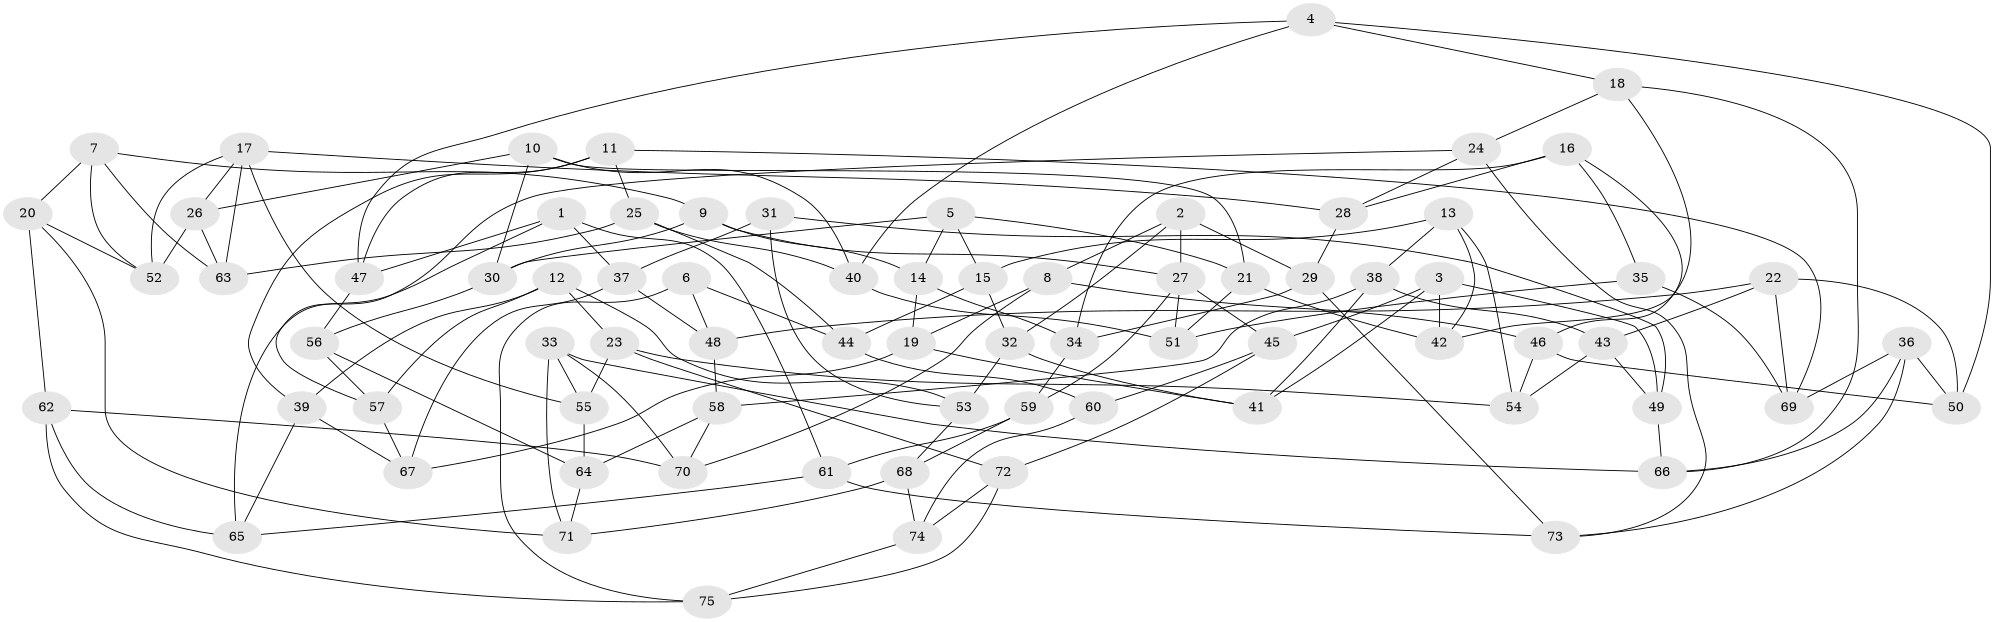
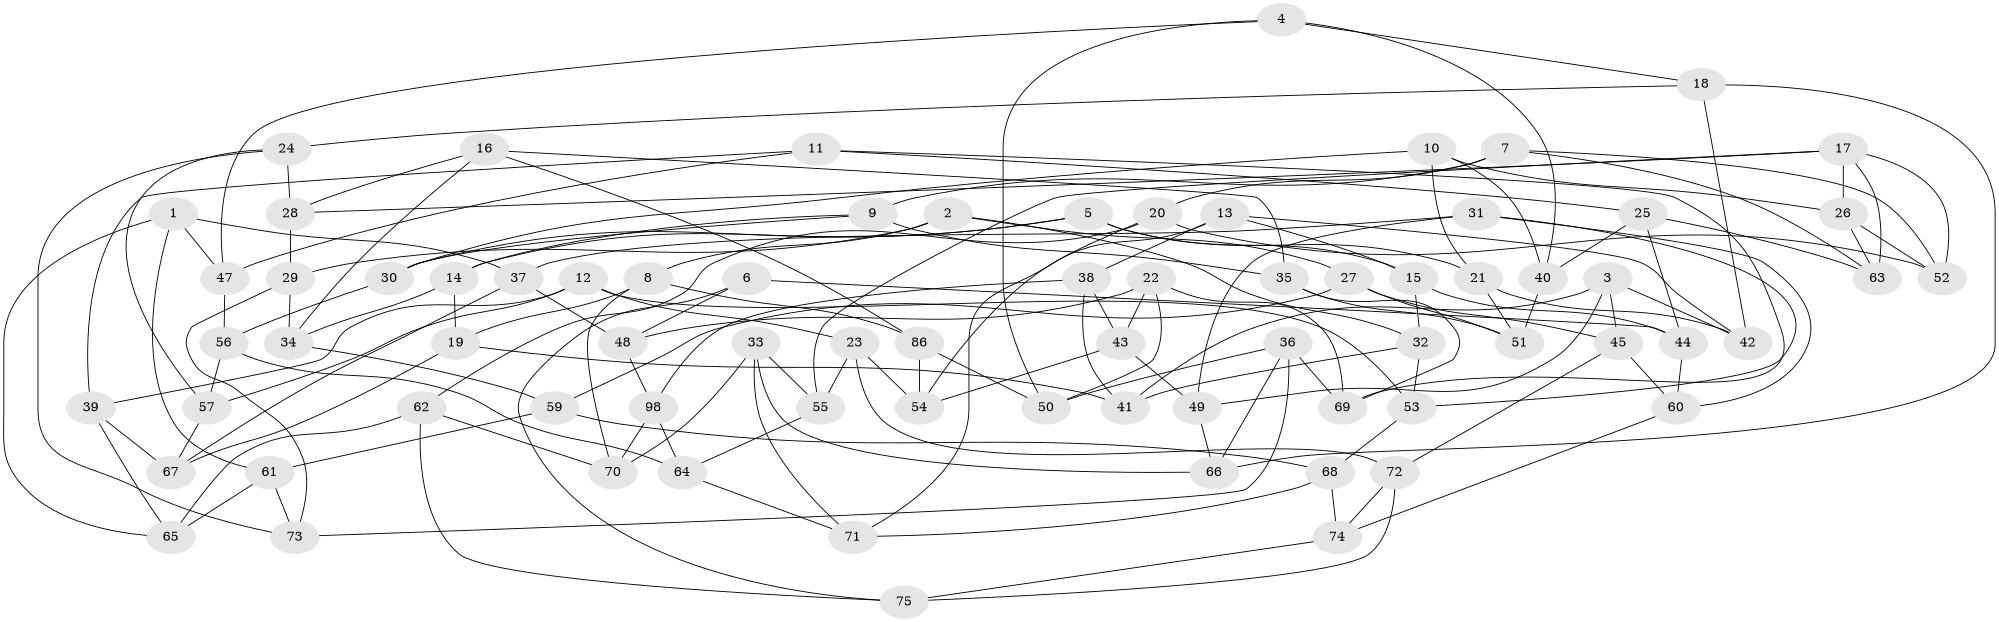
edge "9" -- "27": now "9" -- "35"
edge "31" -- "60": added
node "46": label "46" -> "86"
node "58": label "58" -> "98"
